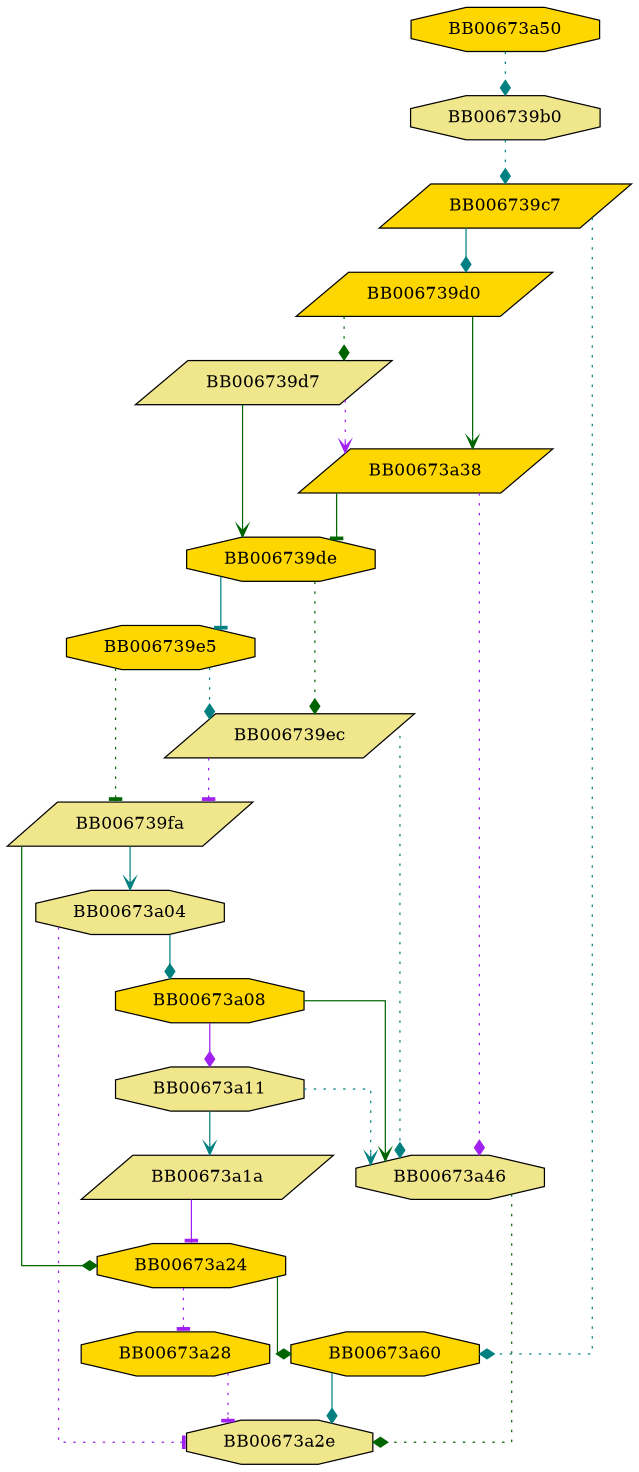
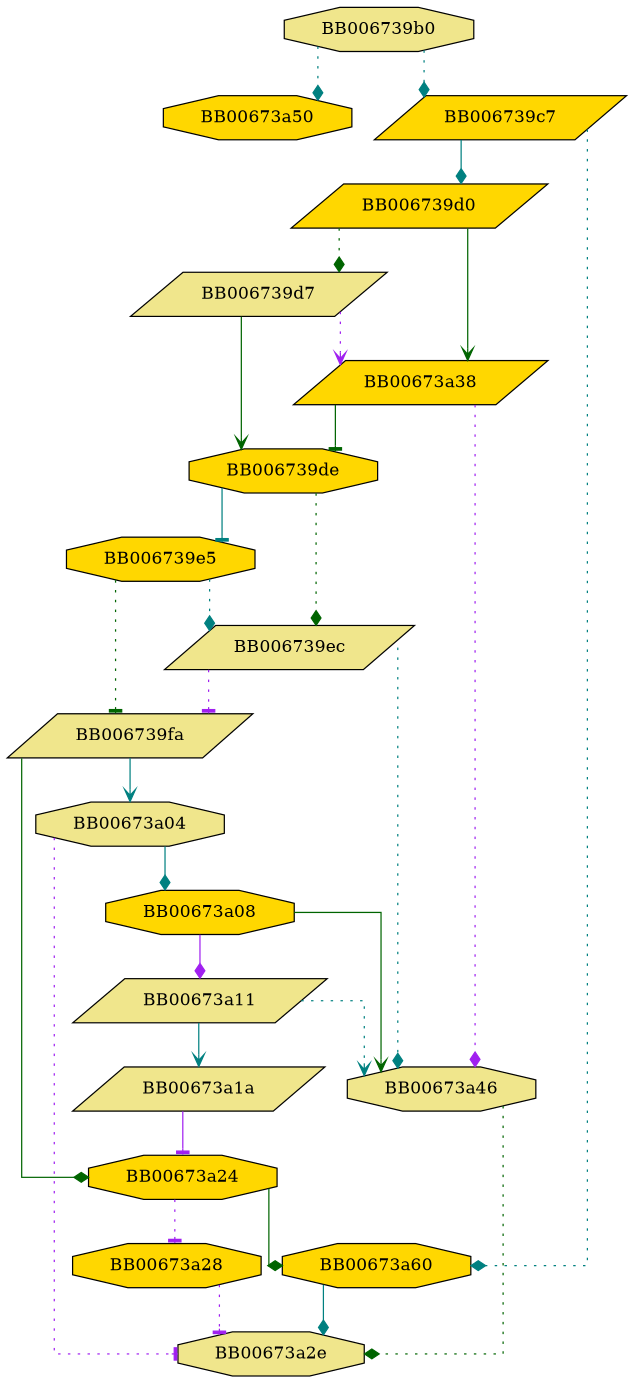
edge "BB00673a50" -> "BB006739b0": reversed
node "BB00673a11": shape octagon -> parallelogram
